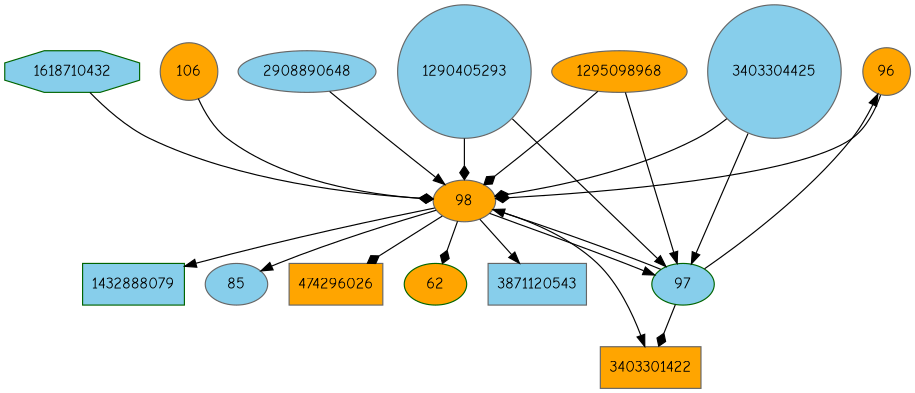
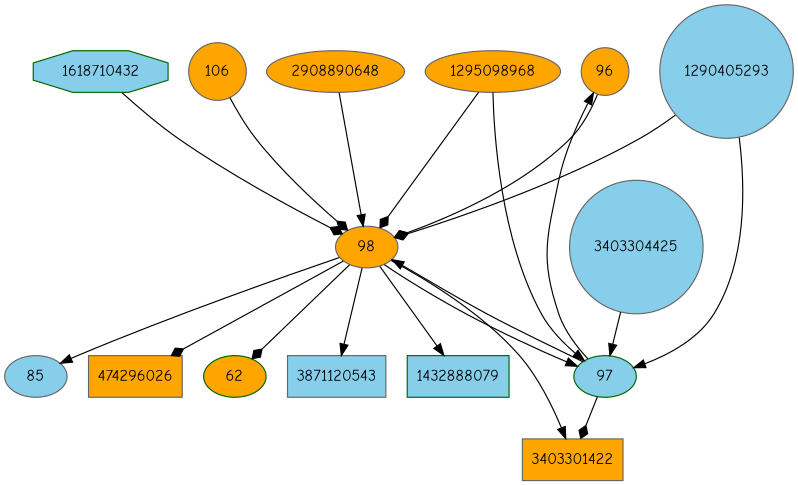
node "2908890648": fillcolor skyblue -> orange
edge "3403304425" -> "98": removed
